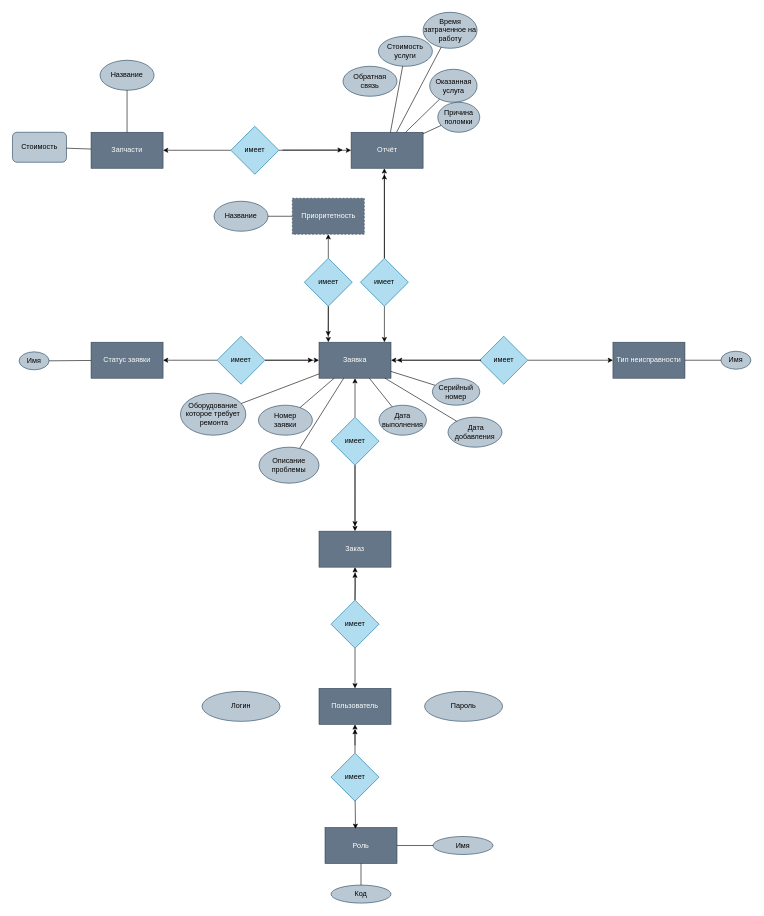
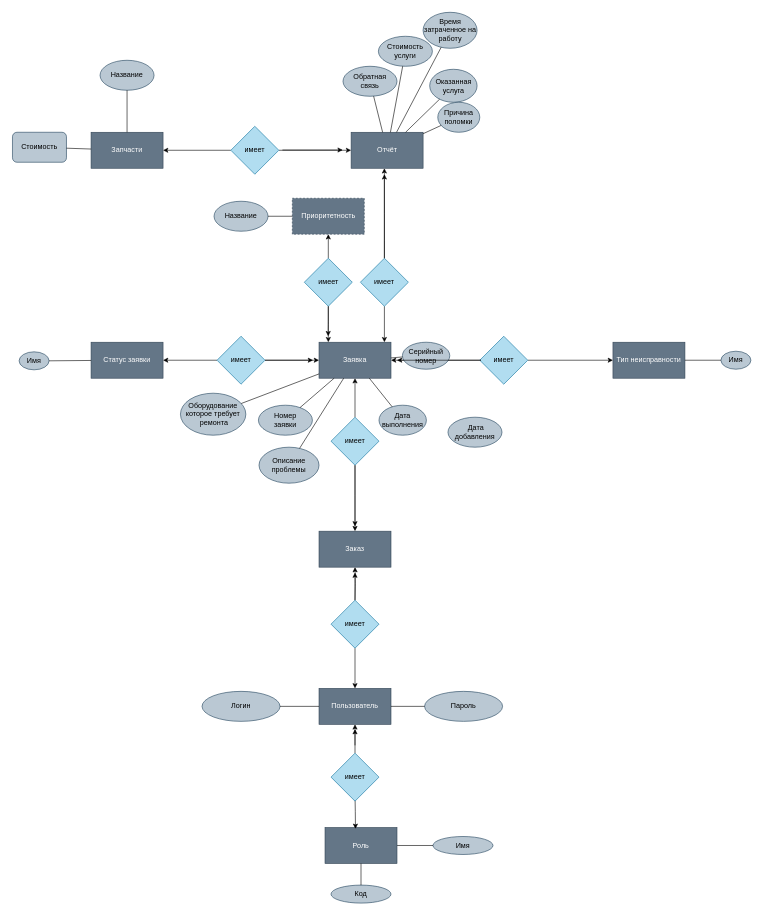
edge "Обратная связь" -- "Отчёт": added
node "Серийный номер": moved (456, 392) -> (426, 356)
edge "Заявка" -- "Дата добавления": removed
edge "Логин" -- "Пользователь": added
edge "Пользователь" -- "Пароль": added
